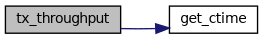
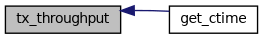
edge "tx_throughput" -> "get_ctime": reversed
